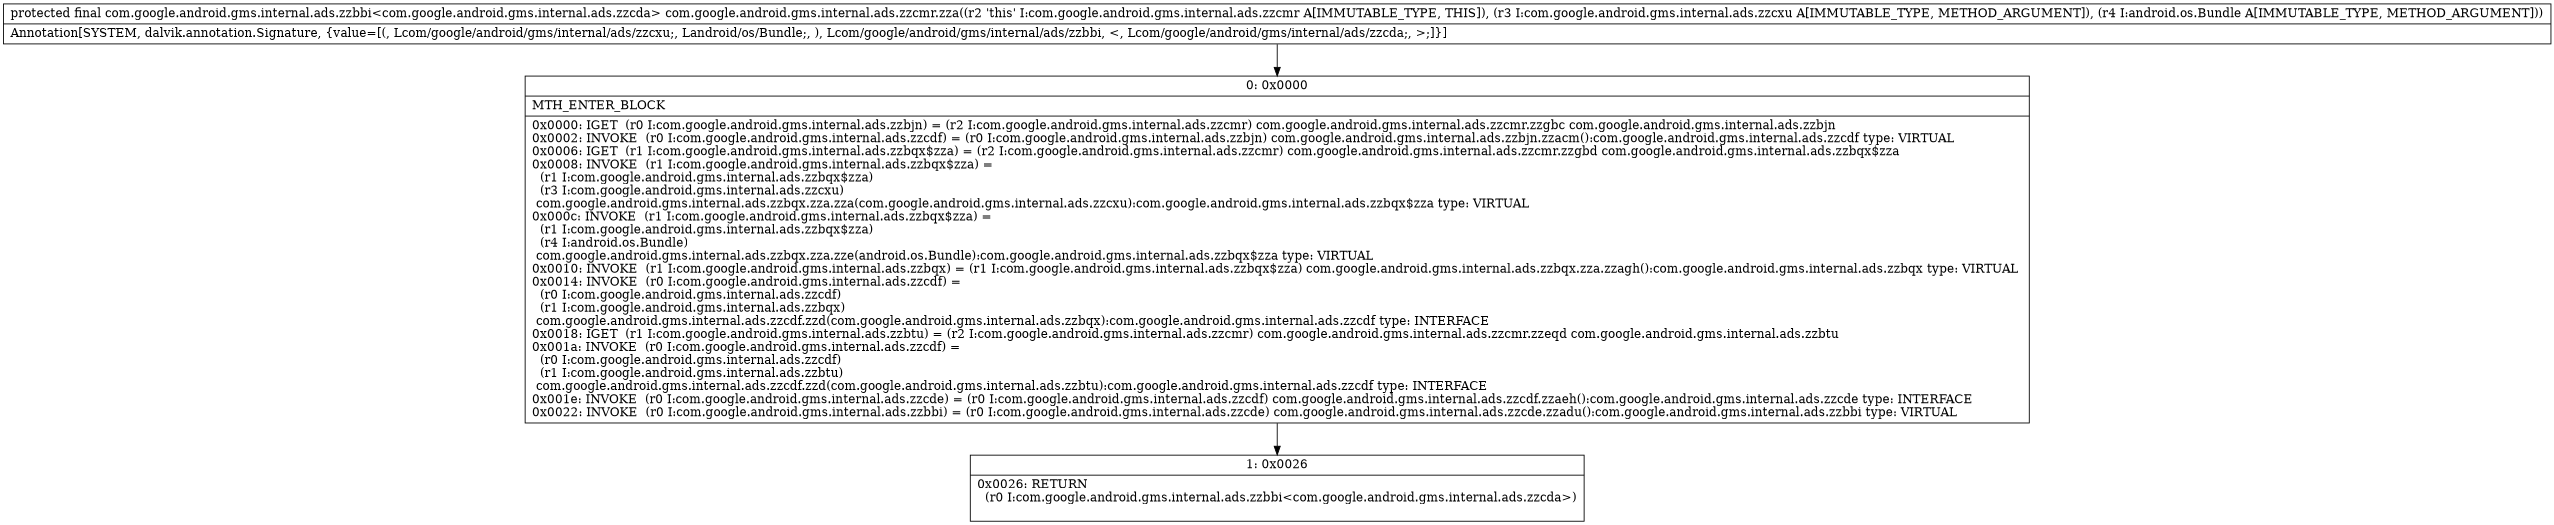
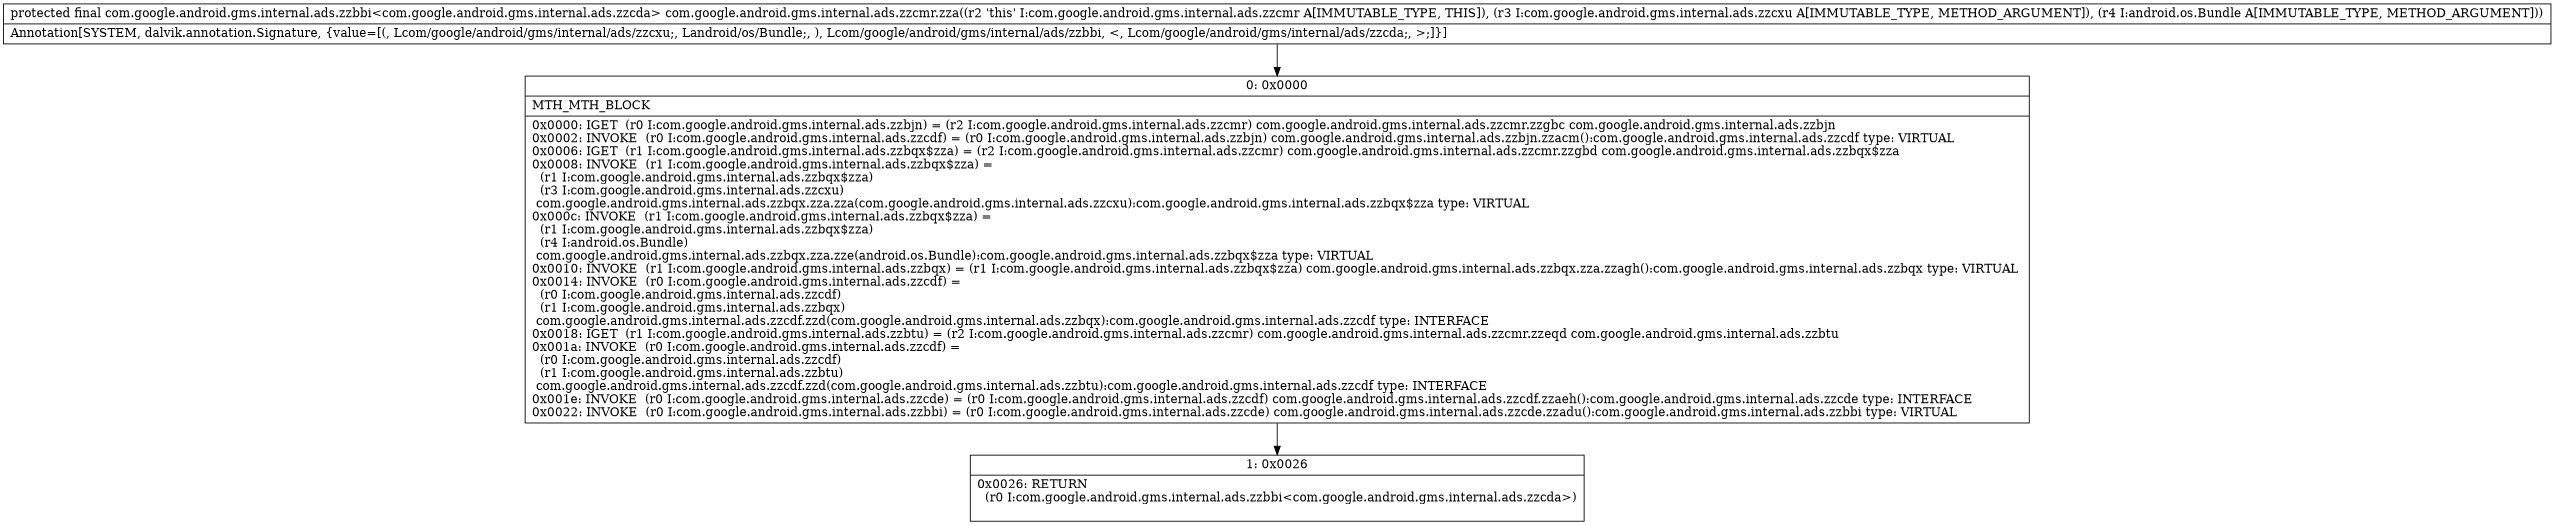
node "0: 0x0000": text "MTH_ENTER_BLOCK" -> "MTH_MTH_BLOCK"
